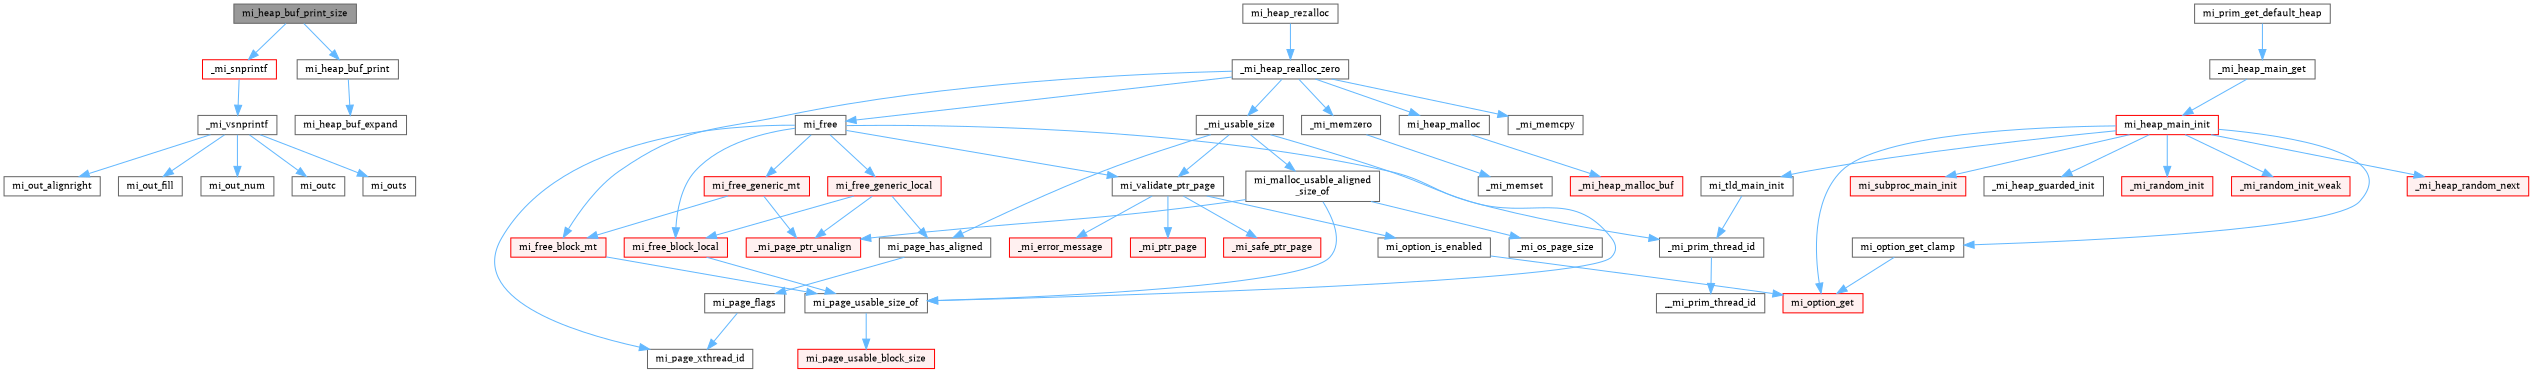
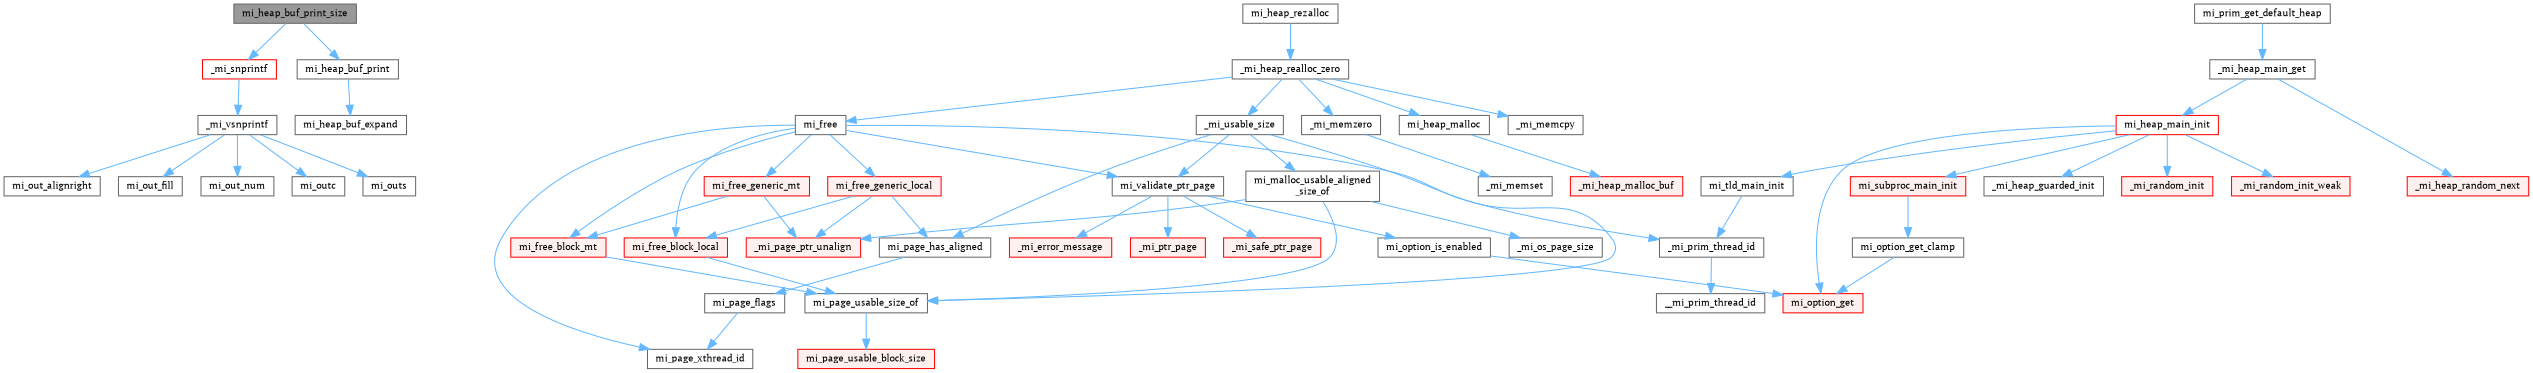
edge "_mi_heap_realloc_zero" -> "mi_free_block_mt": now "mi_free" -> "mi_free_block_mt"
edge "mi_heap_main_init" -> "_mi_heap_random_next": now "_mi_heap_main_get" -> "_mi_heap_random_next"
edge "mi_heap_main_init" -> "mi_option_get_clamp": now "mi_subproc_main_init" -> "mi_option_get_clamp"
